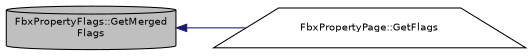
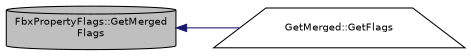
node "FbxPropertyPage::GetFlags": label "FbxPropertyPage::GetFlags" -> "GetMerged::GetFlags"
